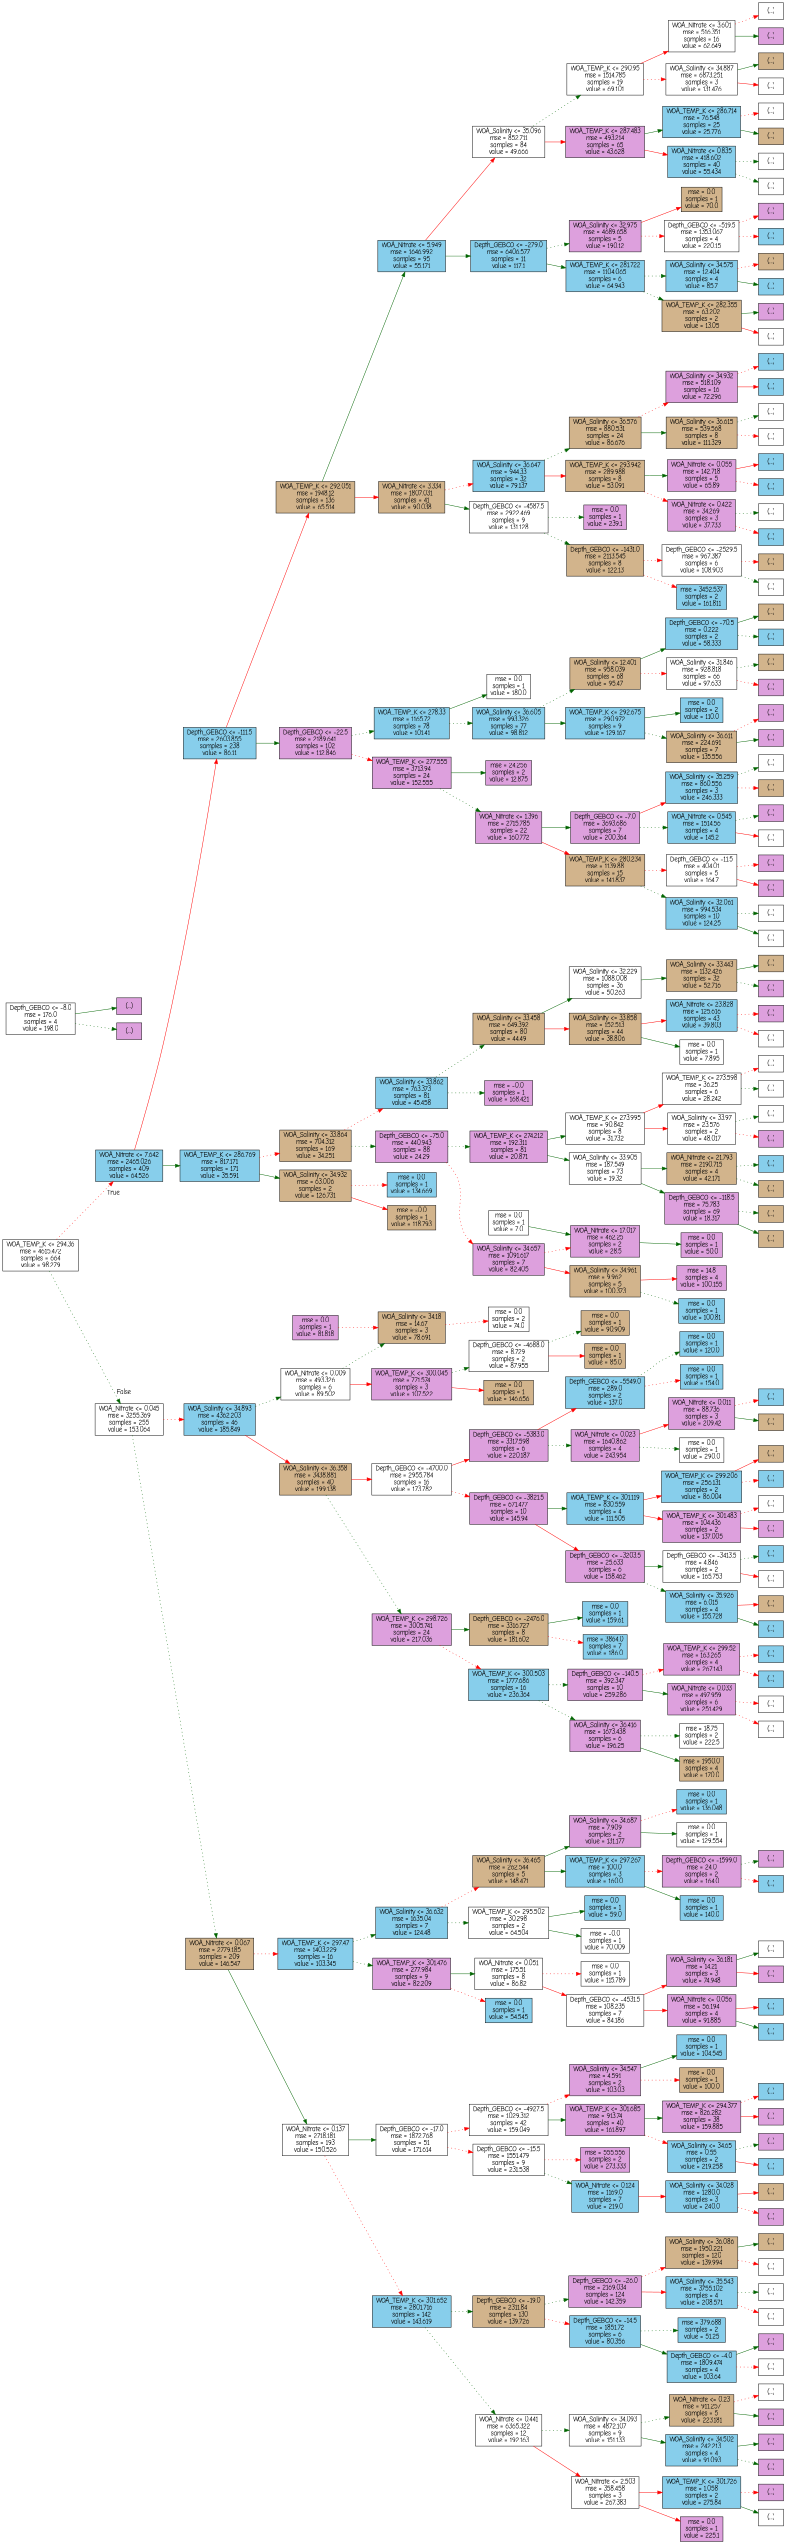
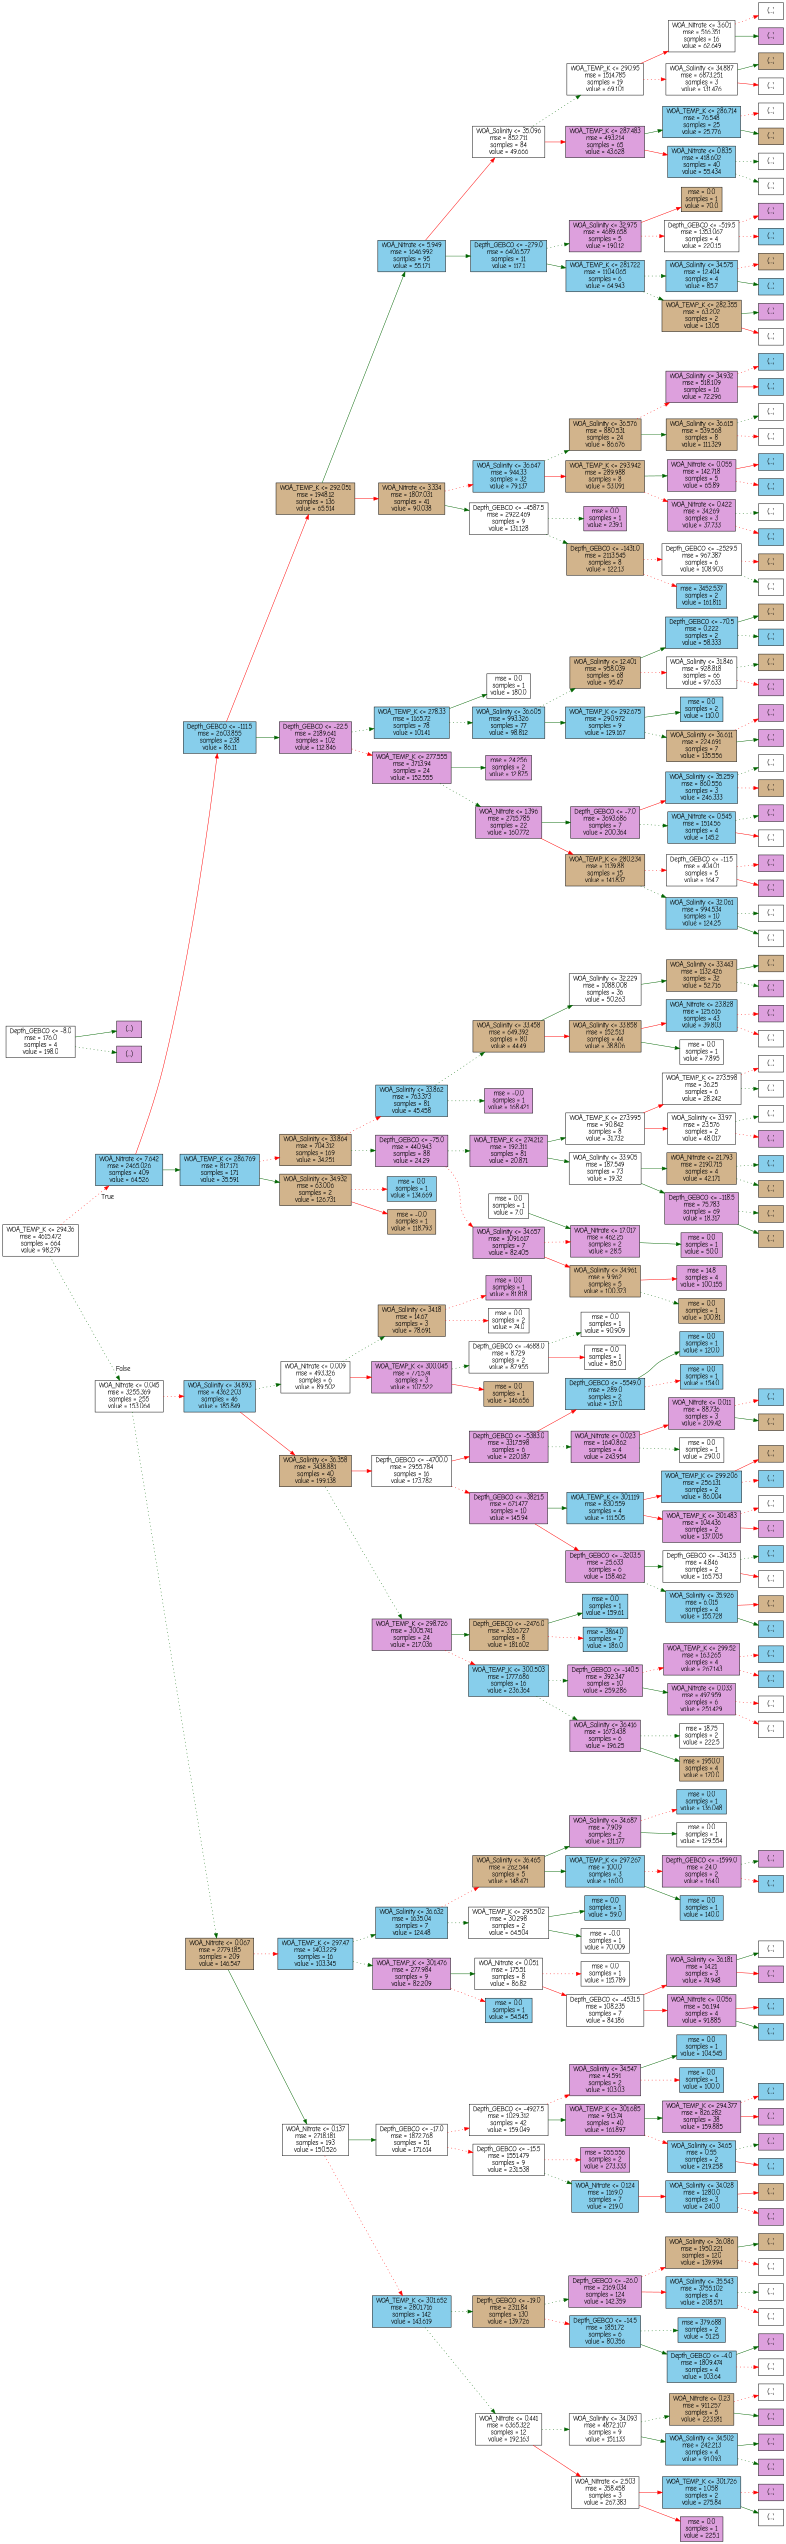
node "mse = 0.0 samples = 1 value = 100.81": fillcolor skyblue -> tan
node "mse = 0.0 samples = 1 value = 90.909": fillcolor tan -> white
edge "mse = 0.0 samples = 1 value = 81.818" -> "WOA_Salinity <= 34.18 mse = 14.67 samples = 3 value = 78.691": reversed
node "mse = 0.0 samples = 1 value = 85.0": fillcolor tan -> white
edge "Depth_GEBCO <= -5549.0 mse = 289.0 samples = 2 value = 137.0" -> "mse = 0.0 samples = 1 value = 120.0": style dotted -> solid
node "mse = 0.0 samples = 1 value = 100.0": fillcolor tan -> skyblue
